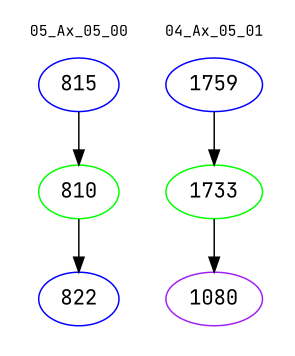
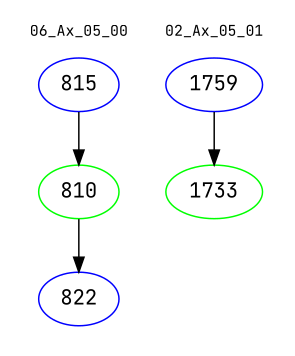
cluster "05_Ax_05_00": label "05_Ax_05_00" -> "06_Ax_05_00"
cluster "04_Ax_05_01": label "04_Ax_05_01" -> "02_Ax_05_01"
node "1080": removed
